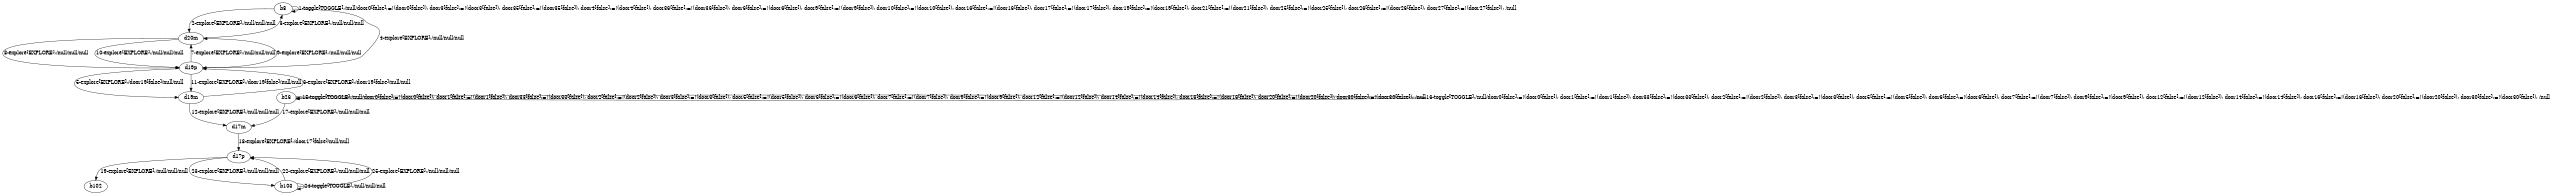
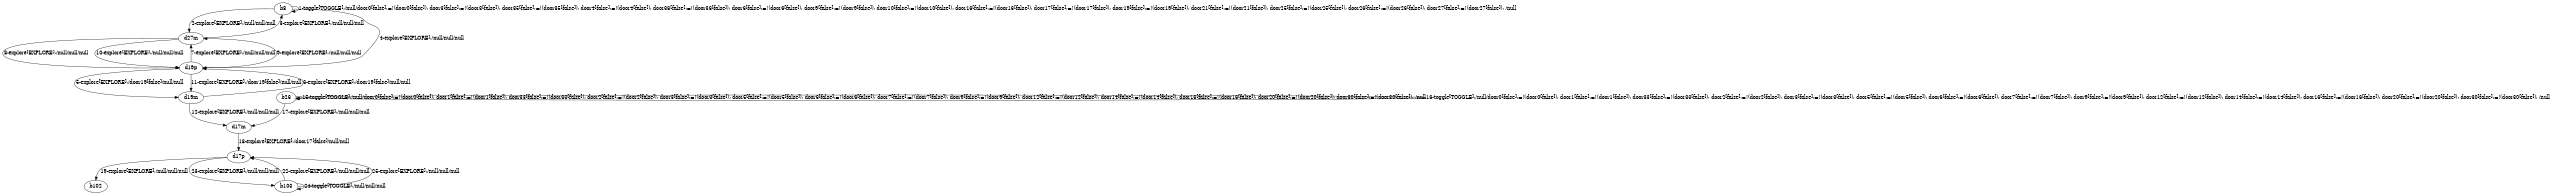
node "d20m": label "d20m" -> "d27m"
